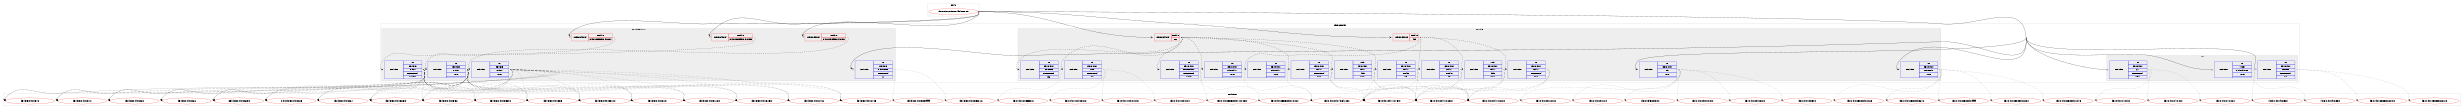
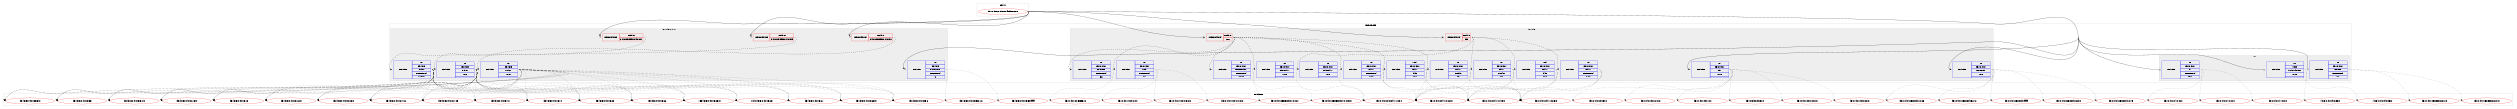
node "dev-lang/python-3.4.8-r1": added
node "dev-python/oslo-virtual-4.18.0": label "dev-python/oslo-virtual-4.18.0" -> "dev-python/oslo-sphinx-4.18.0"
